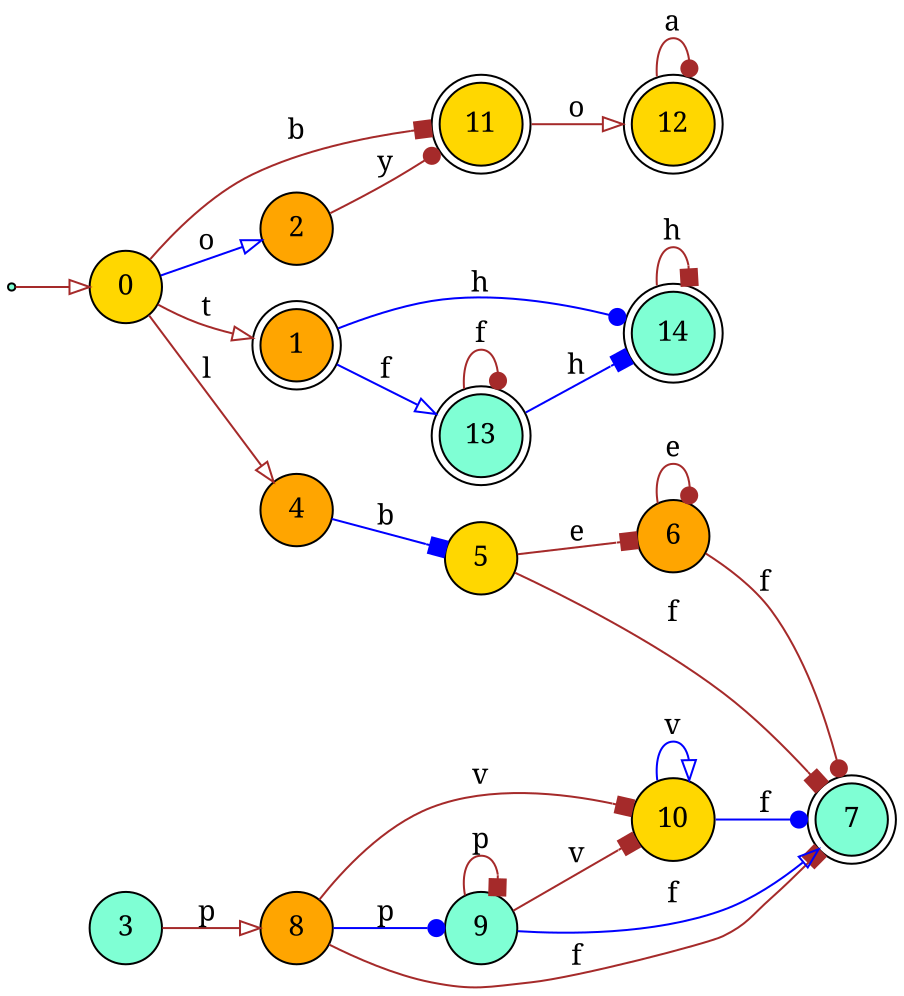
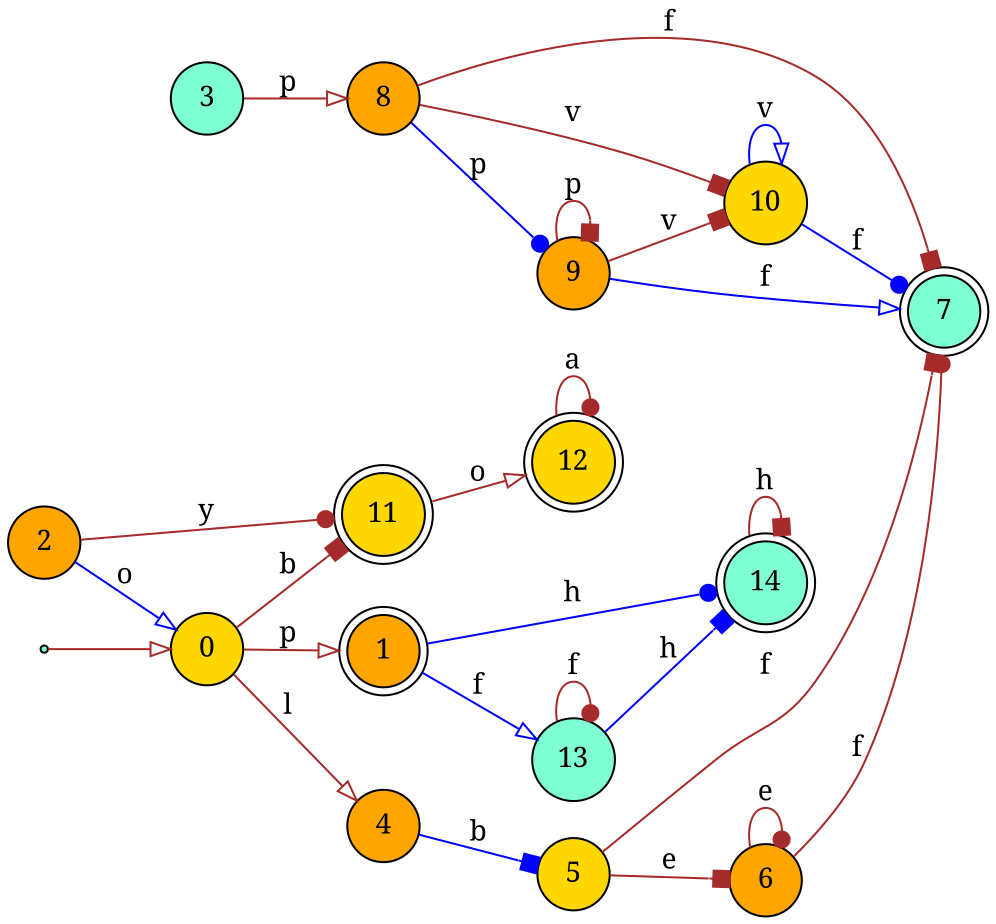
edge "0" -> "2": reversed
edge "0" -> "1": label "t" -> "p"
node "13": shape doublecircle -> circle
node "9": fillcolor aquamarine -> orange
